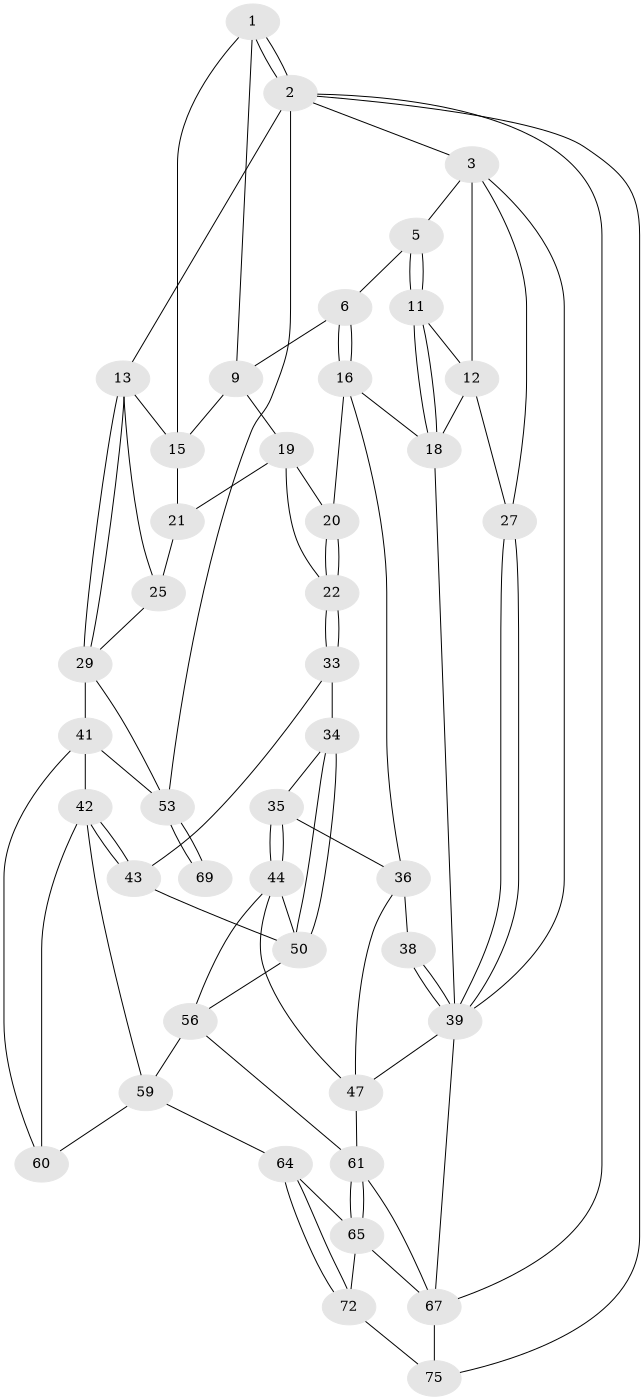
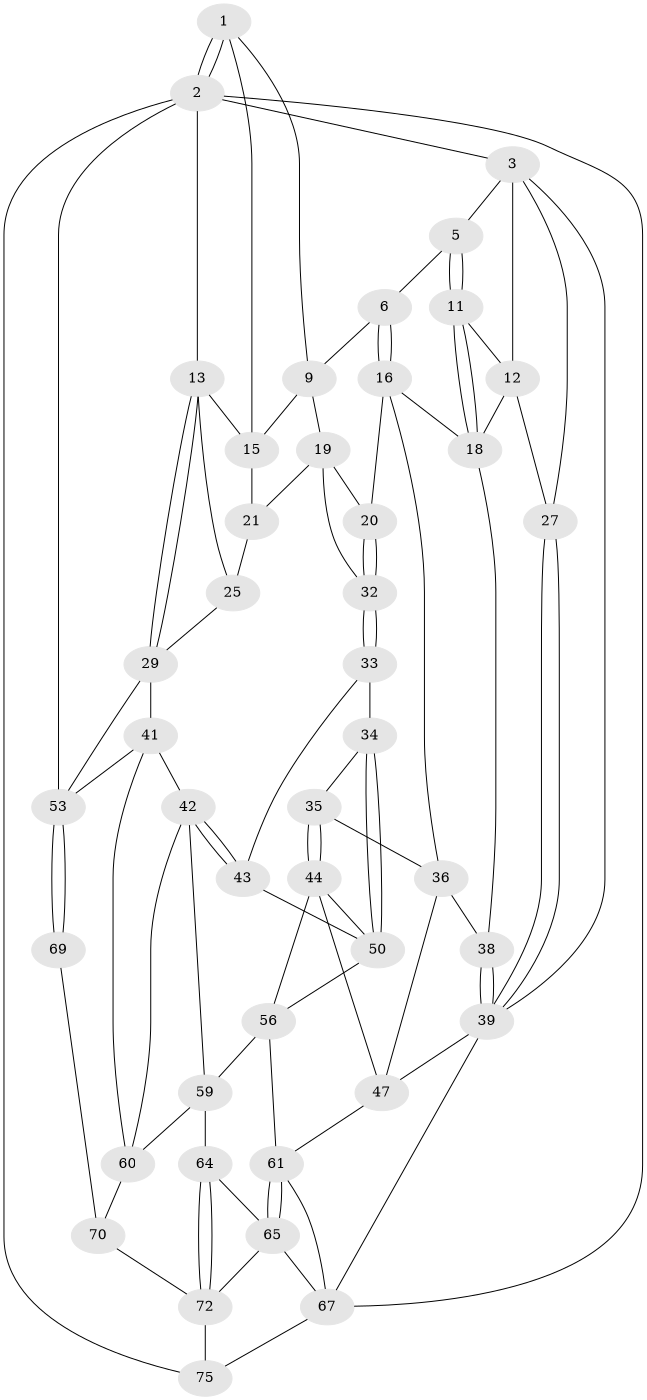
node "22": label "22" -> "32"
edge "18" -- "39": now "18" -- "38"
node "70": added
